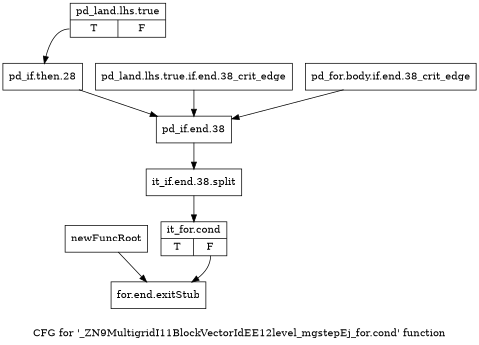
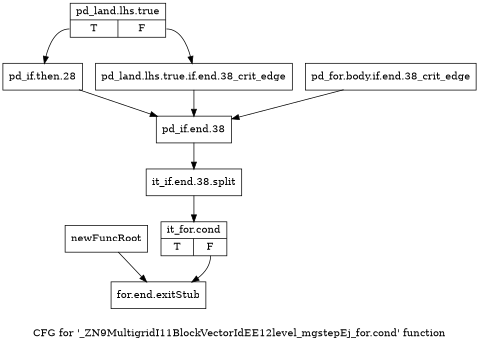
edge "pd_land.lhs.true" -> "pd_land.lhs.true.if.end.38_crit_edge": added
